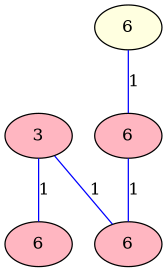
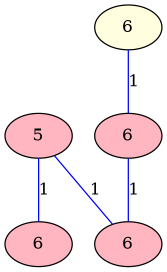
node "3": label "3" -> "5"
